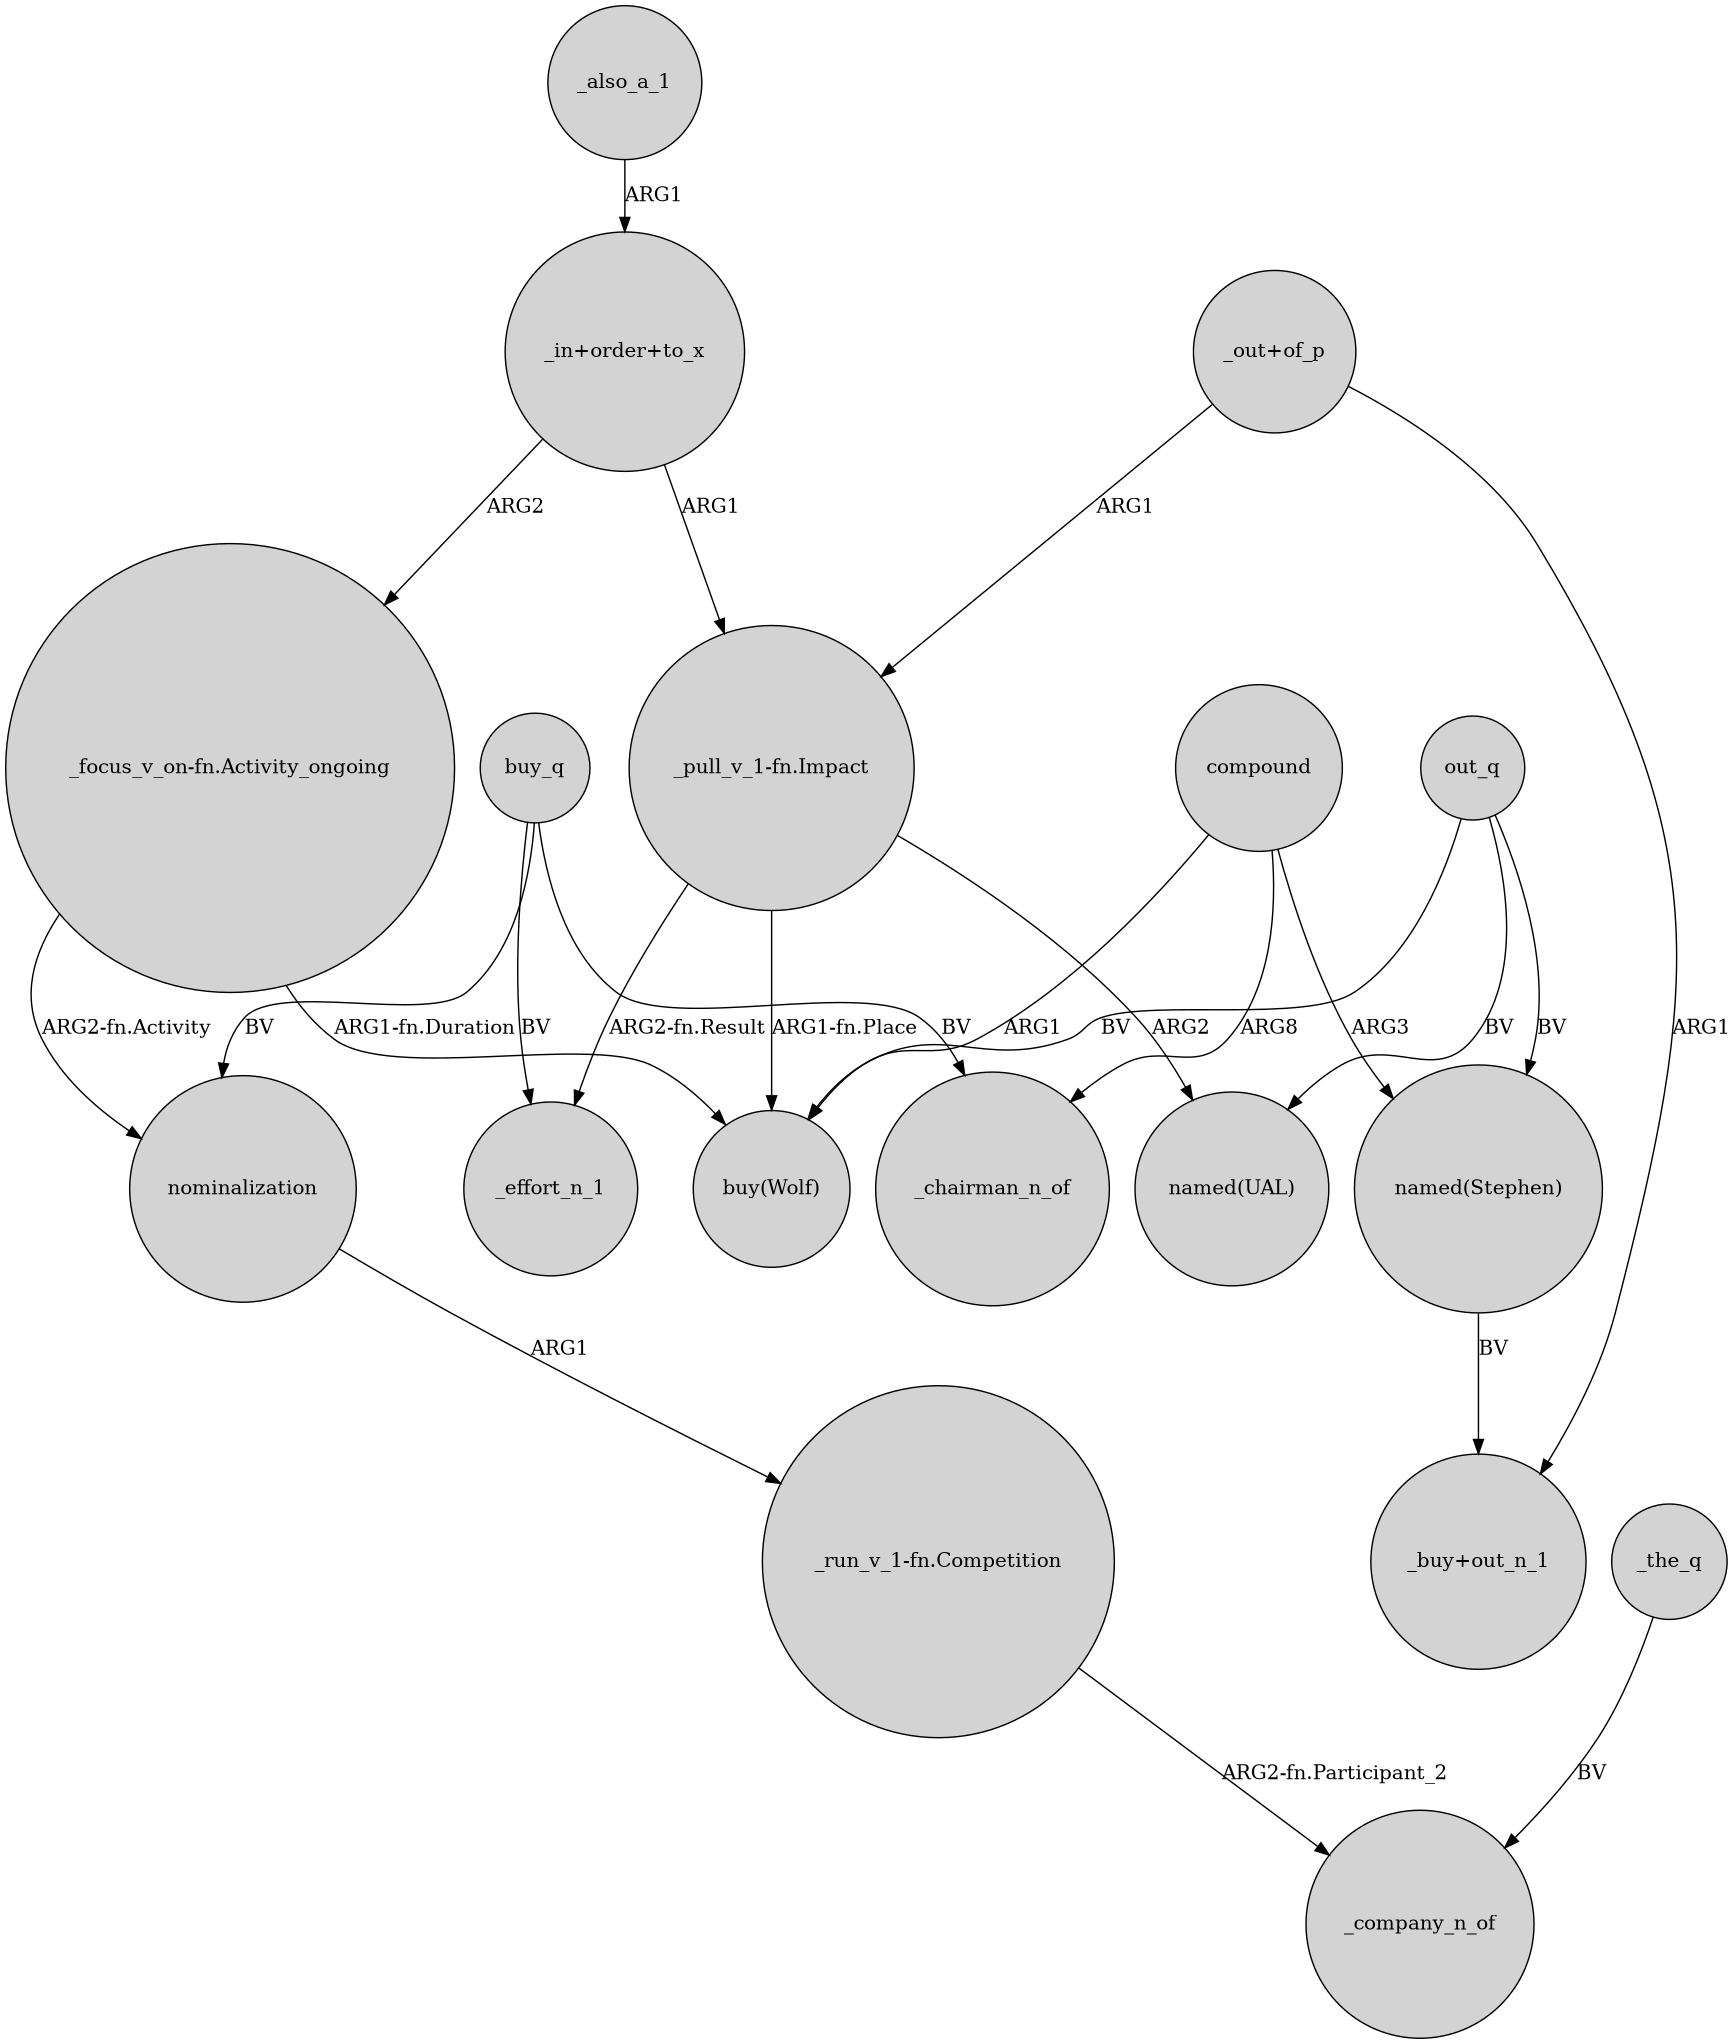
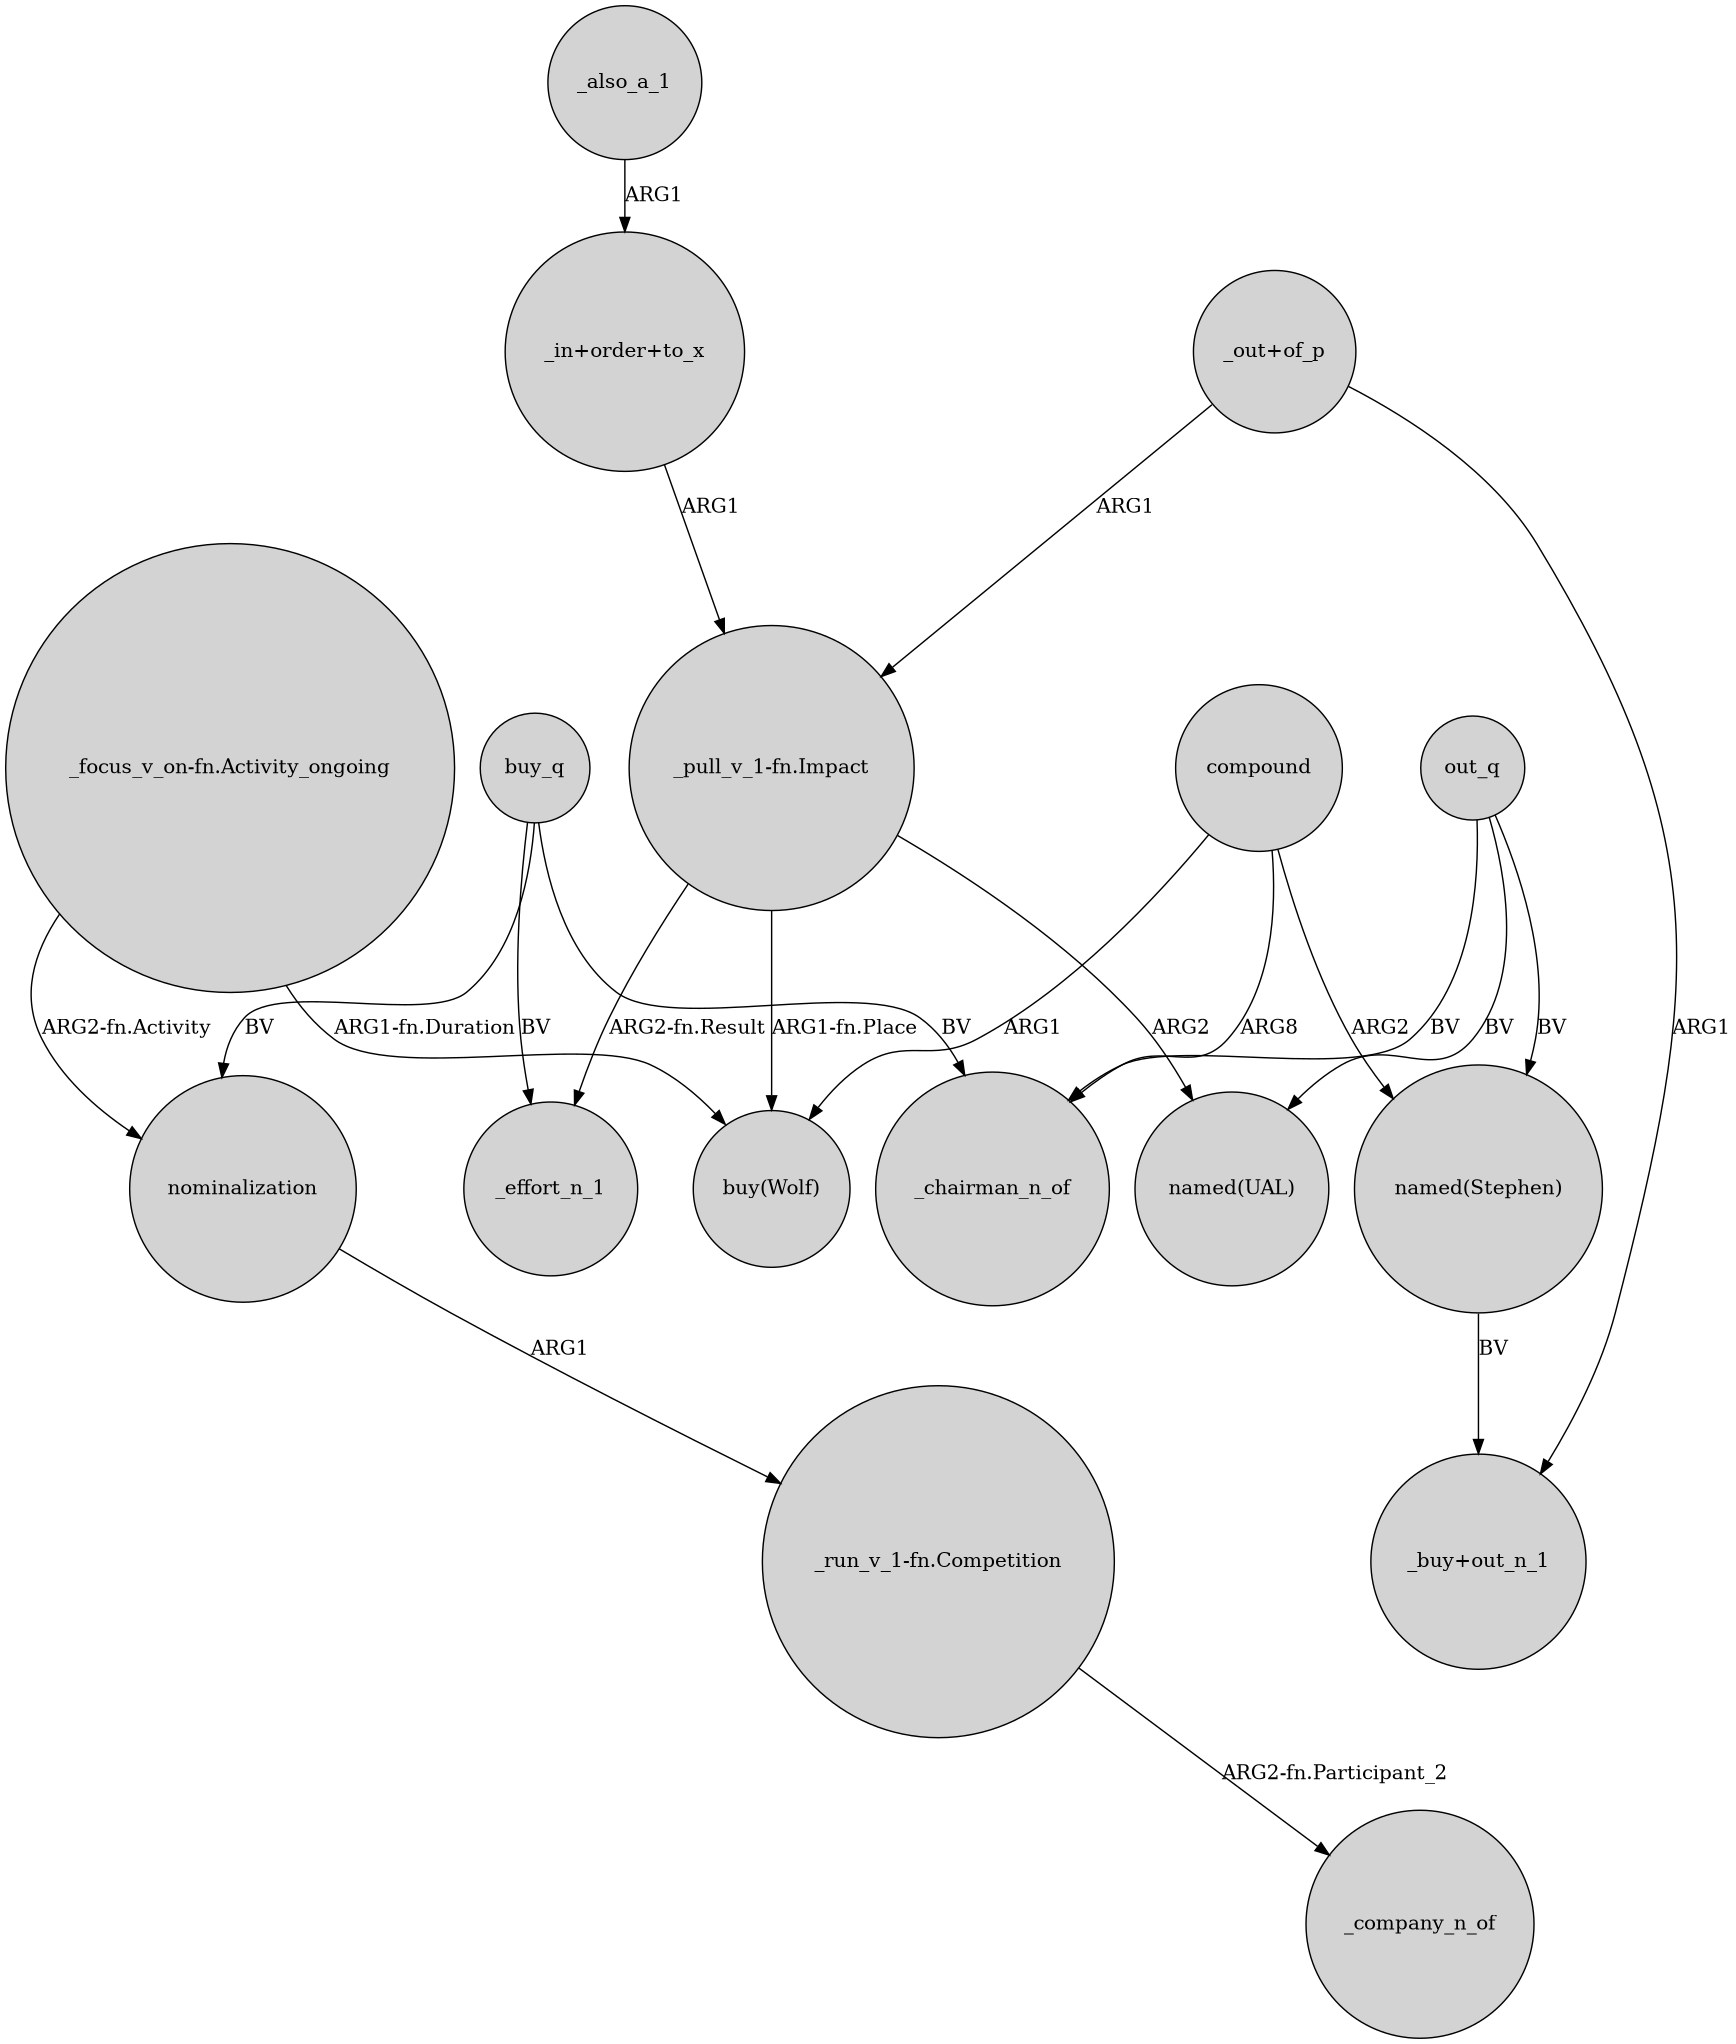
edge "_in+order+to_x" -> "_focus_v_on-fn.Activity_ongoing": removed, label "ARG2"
edge "out_q" -> "buy(Wolf)": now "out_q" -> "_chairman_n_of"
edge "compound" -> "named(Stephen)": label "ARG3" -> "ARG2"
node "_the_q": removed
